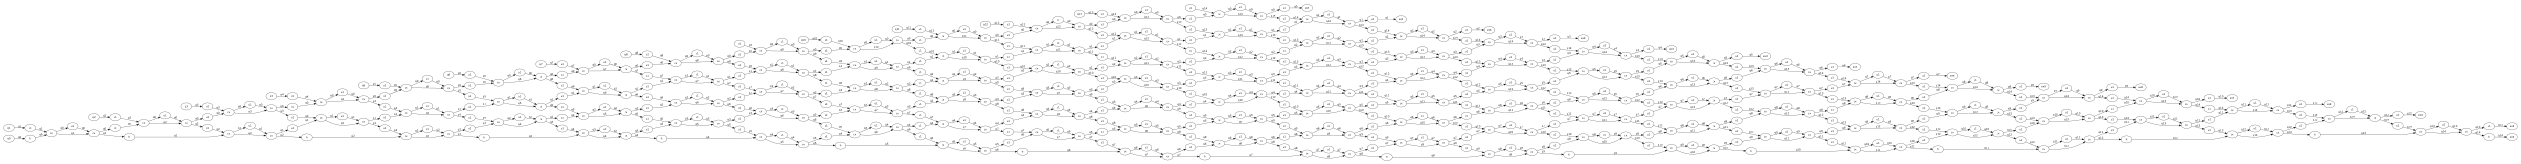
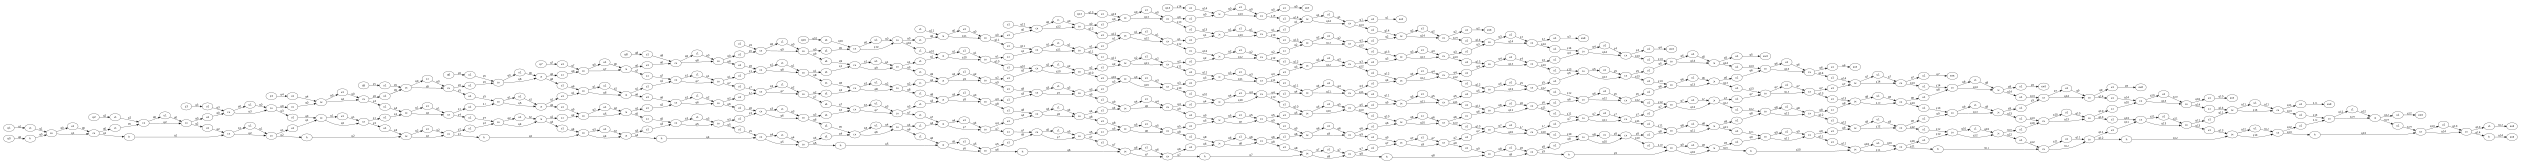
node "q14": added
node "q12": removed
node "q11": removed
